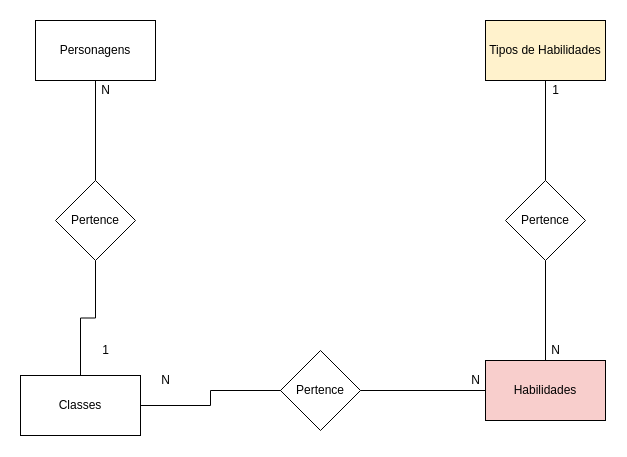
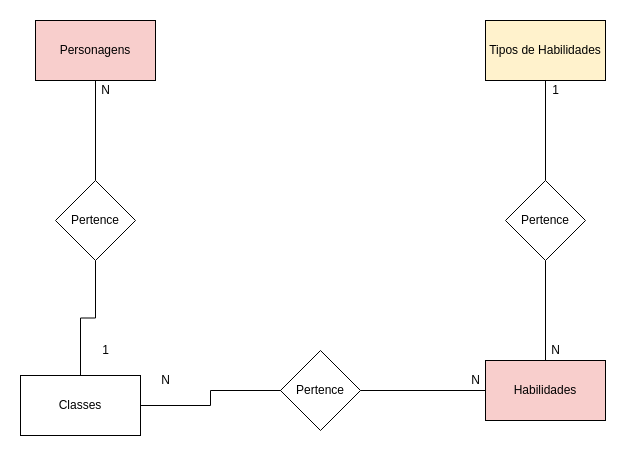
node "Personagens": fillcolor #ffffff -> #f8cecc
